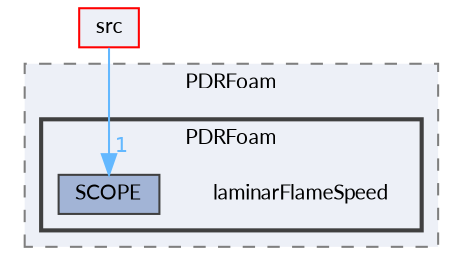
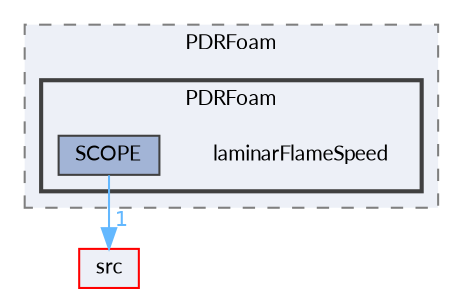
edge "src" -> "SCOPE": reversed
